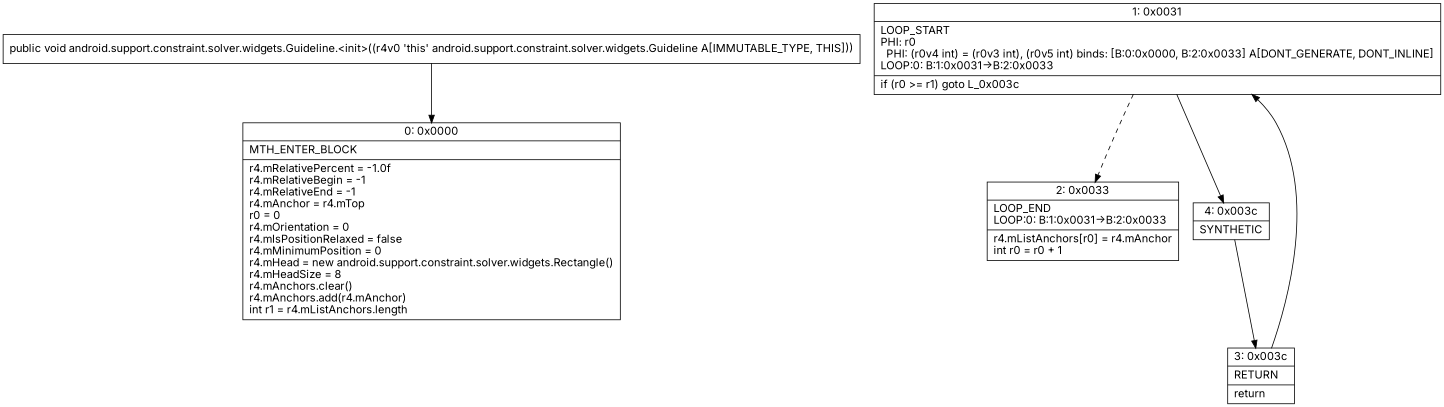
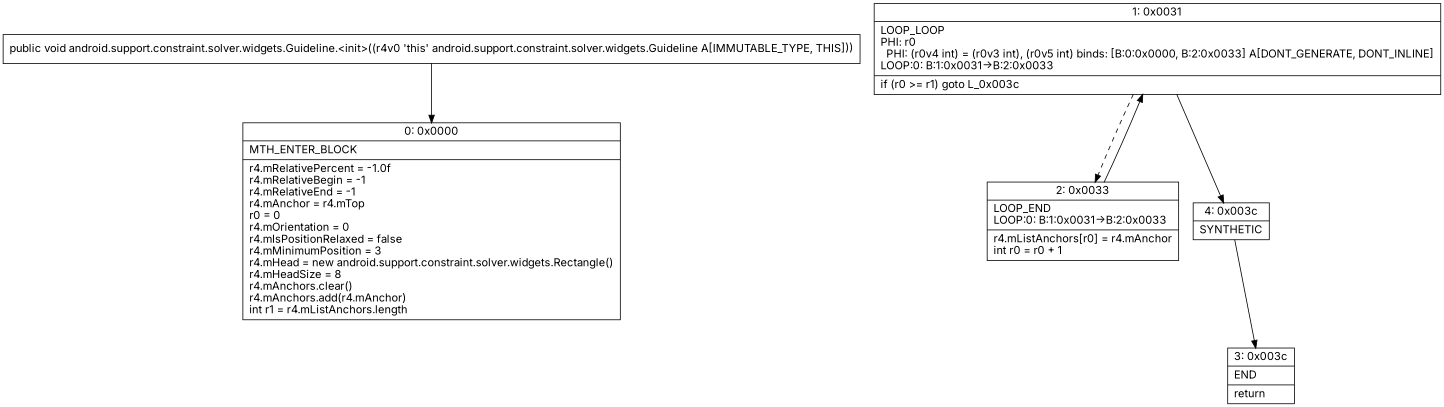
node "1: 0x0031": text "LOOP_START" -> "LOOP_LOOP"
edge "3: 0x003c" -> "1: 0x0031": now "2: 0x0033" -> "1: 0x0031"
node "0: 0x0000": text "r4.mMinimumPosition = 0" -> "r4.mMinimumPosition = 3"
node "3: 0x003c": text "RETURN" -> "END"
